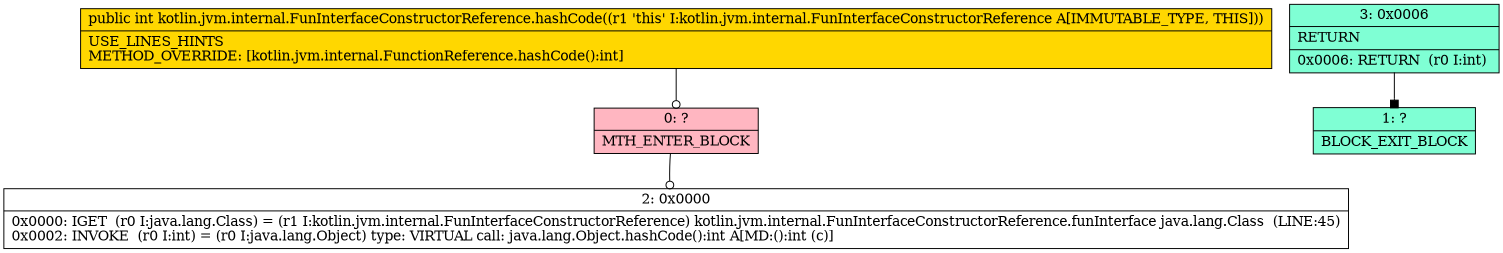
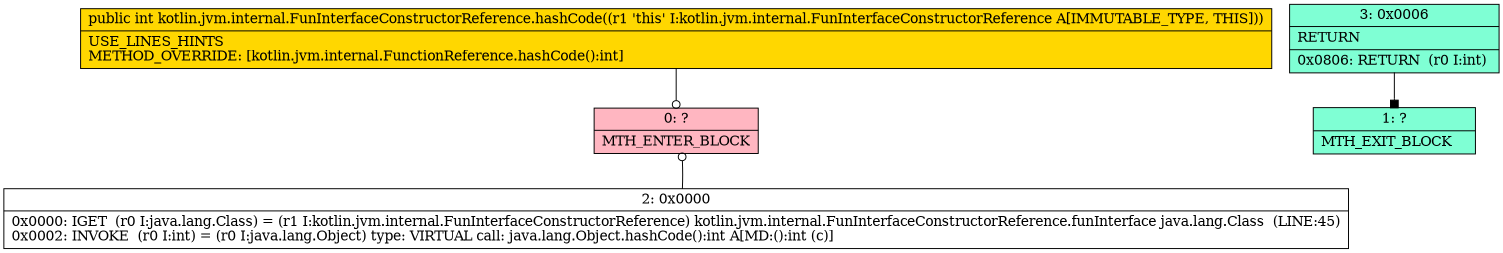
node "3: 0x0006": text "0x0006: RETURN  (r0 I:int)" -> "0x0806: RETURN  (r0 I:int)"
node "1: ?": text "BLOCK_EXIT_BLOCK" -> "MTH_EXIT_BLOCK"
edge "0: ?" -> "2: 0x0000": reversed
